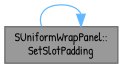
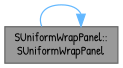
node "SUniformWrapPanel:: SetSlotPadding": label "SUniformWrapPanel:: SetSlotPadding" -> "SUniformWrapPanel:: SUniformWrapPanel"
